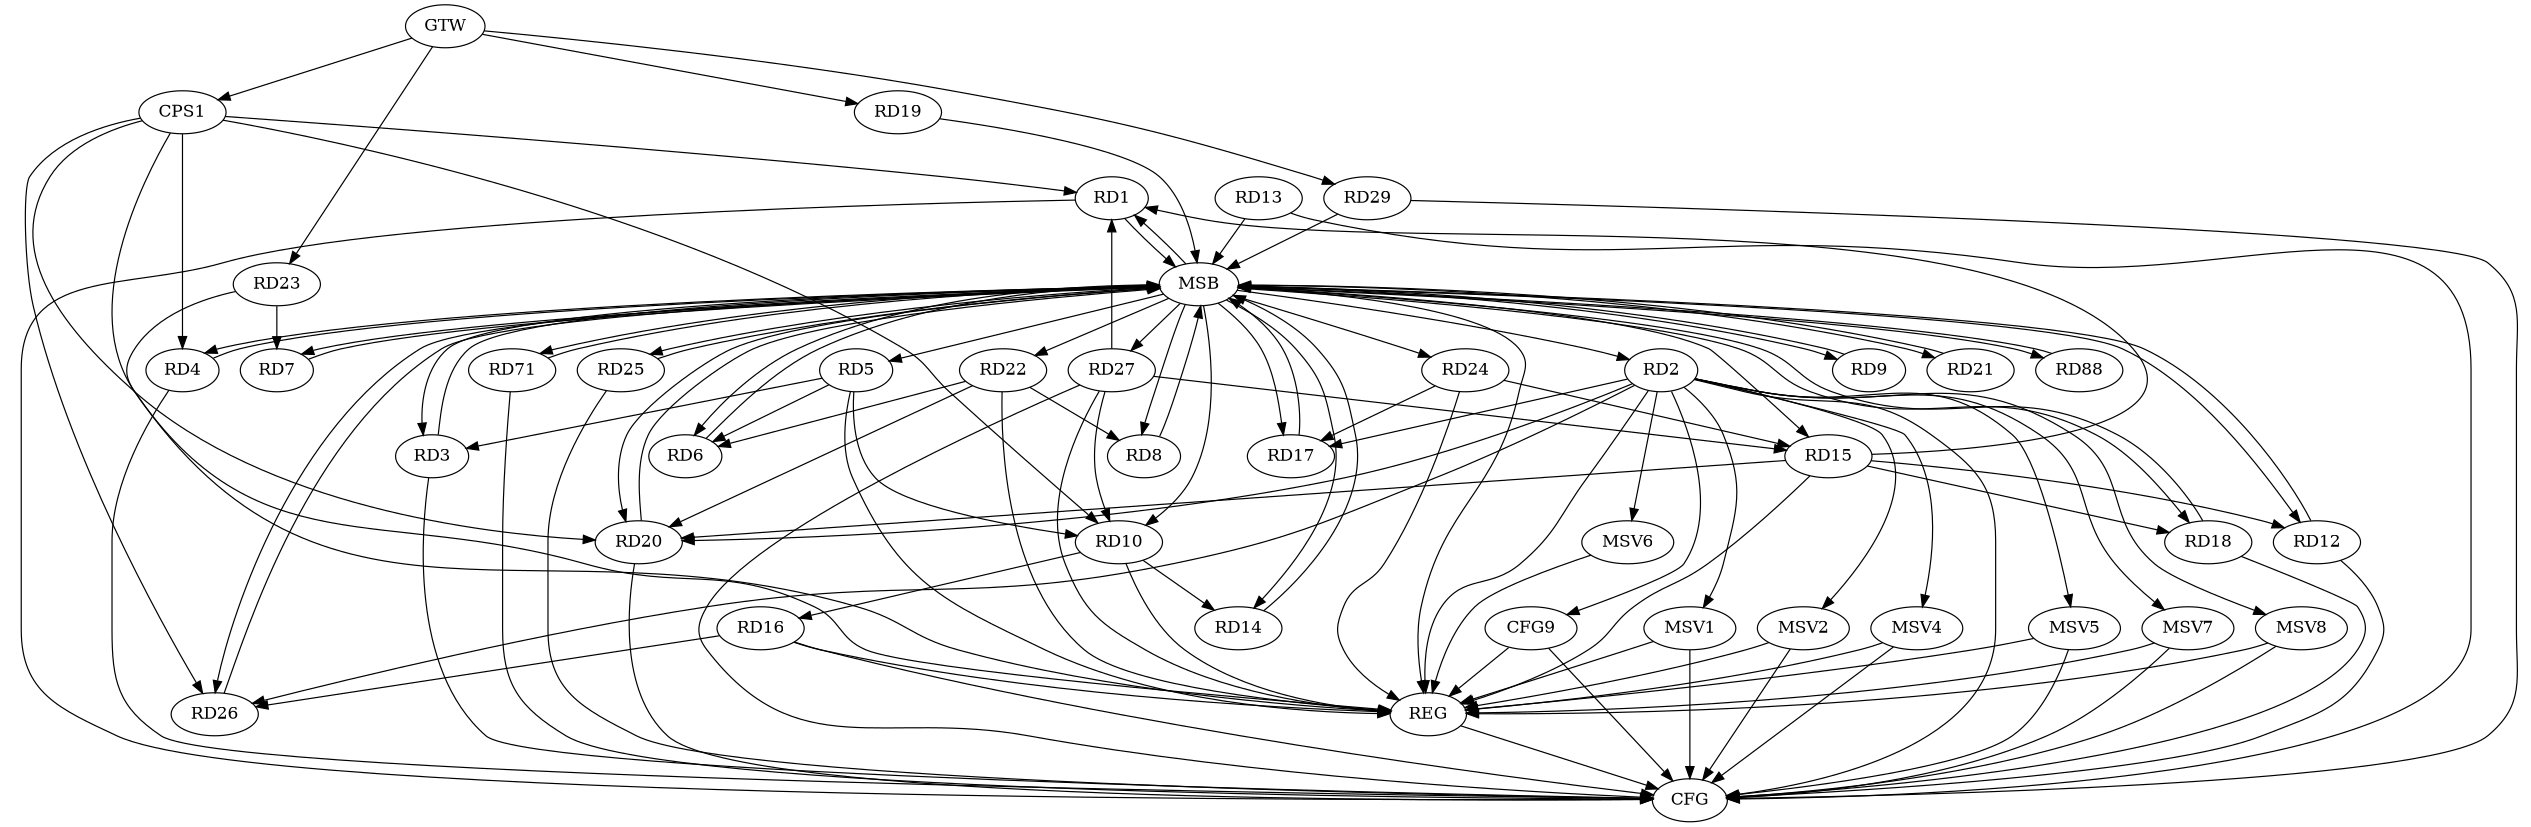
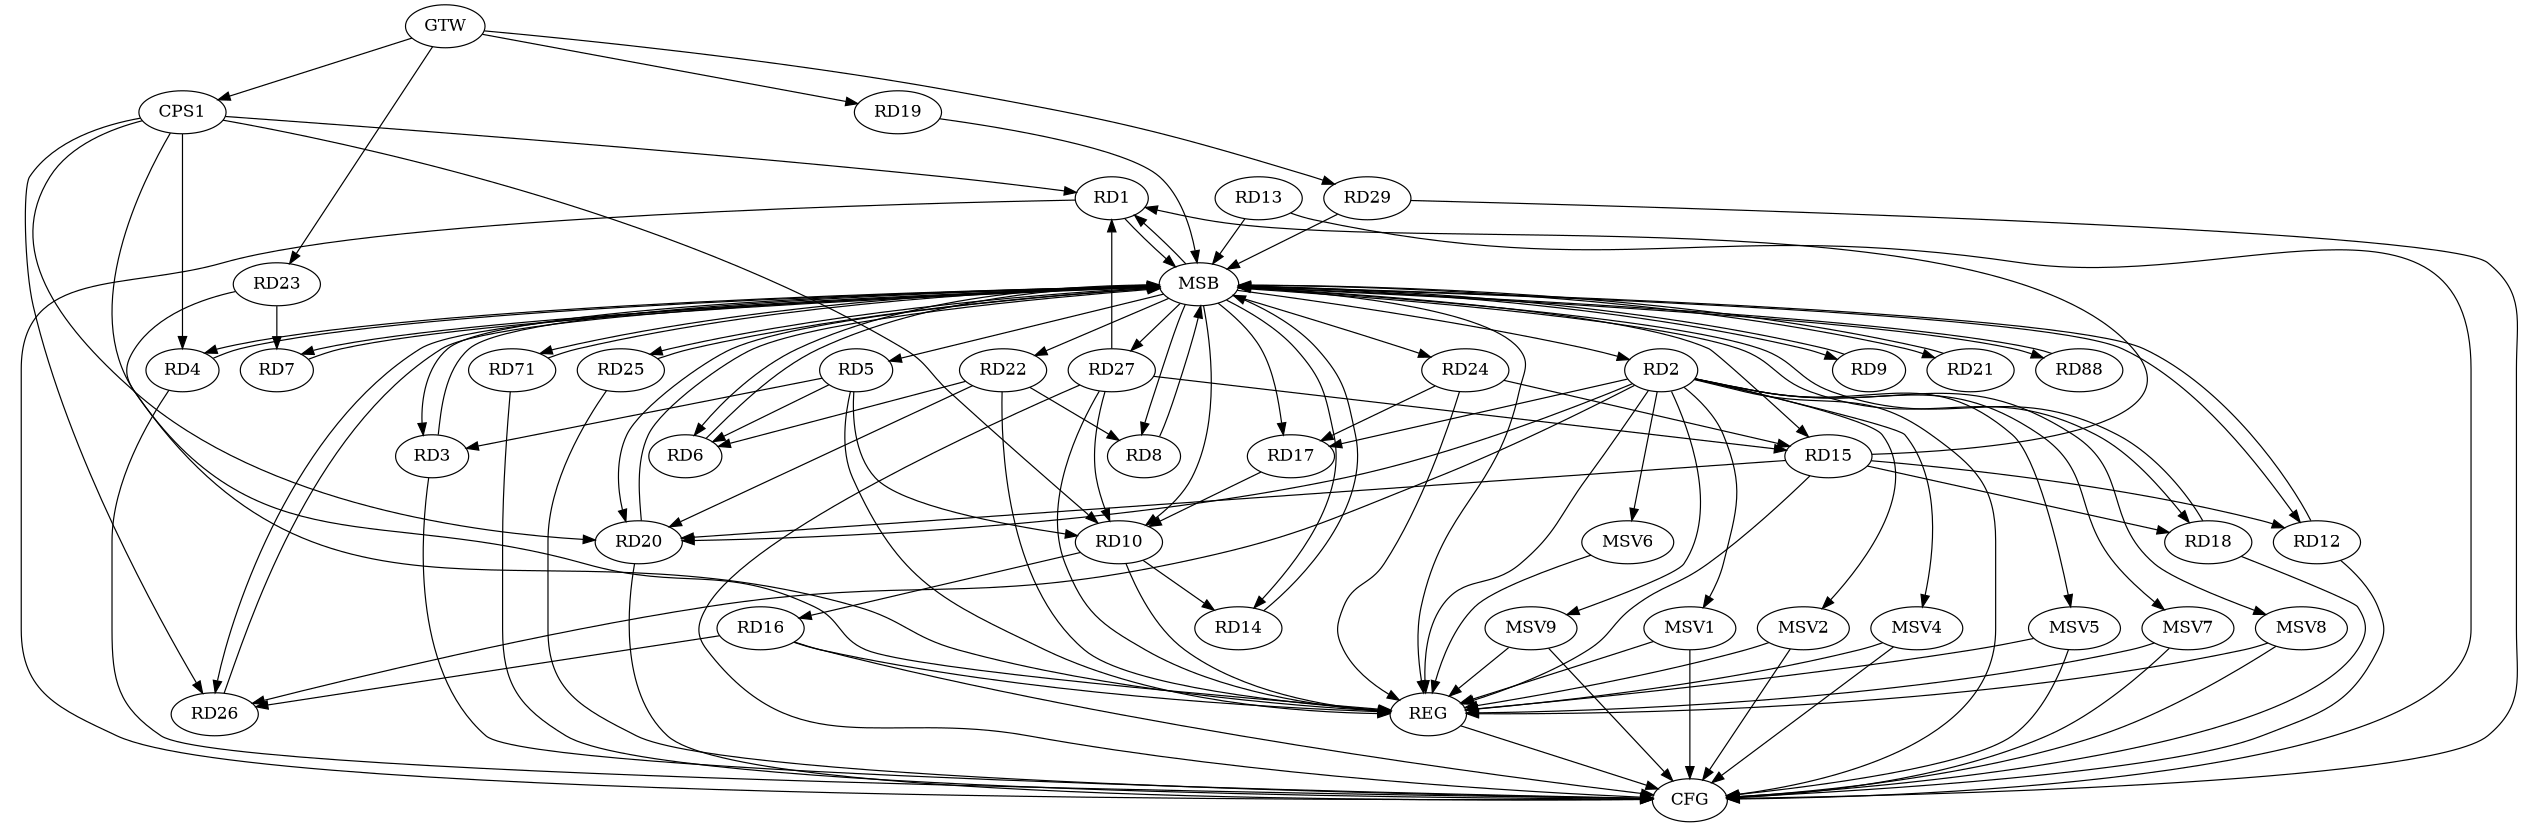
edge "RD17" -> "MSB": now "RD17" -> "RD10"
node "CFG9": label "CFG9" -> "MSV9"
